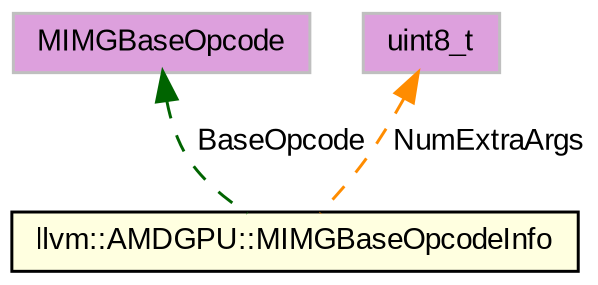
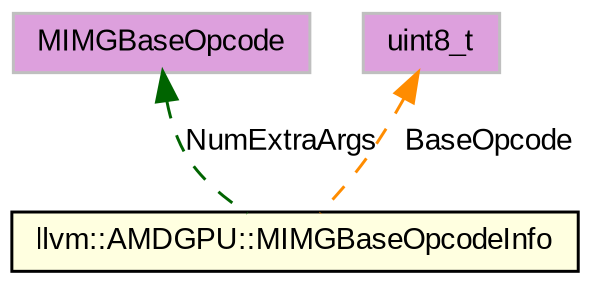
edge "llvm::AMDGPU::MIMGBaseOpcodeInfo" -> "MIMGBaseOpcode": label " BaseOpcode" -> " NumExtraArgs"
edge "llvm::AMDGPU::MIMGBaseOpcodeInfo" -> "uint8_t": label " NumExtraArgs" -> " BaseOpcode"
